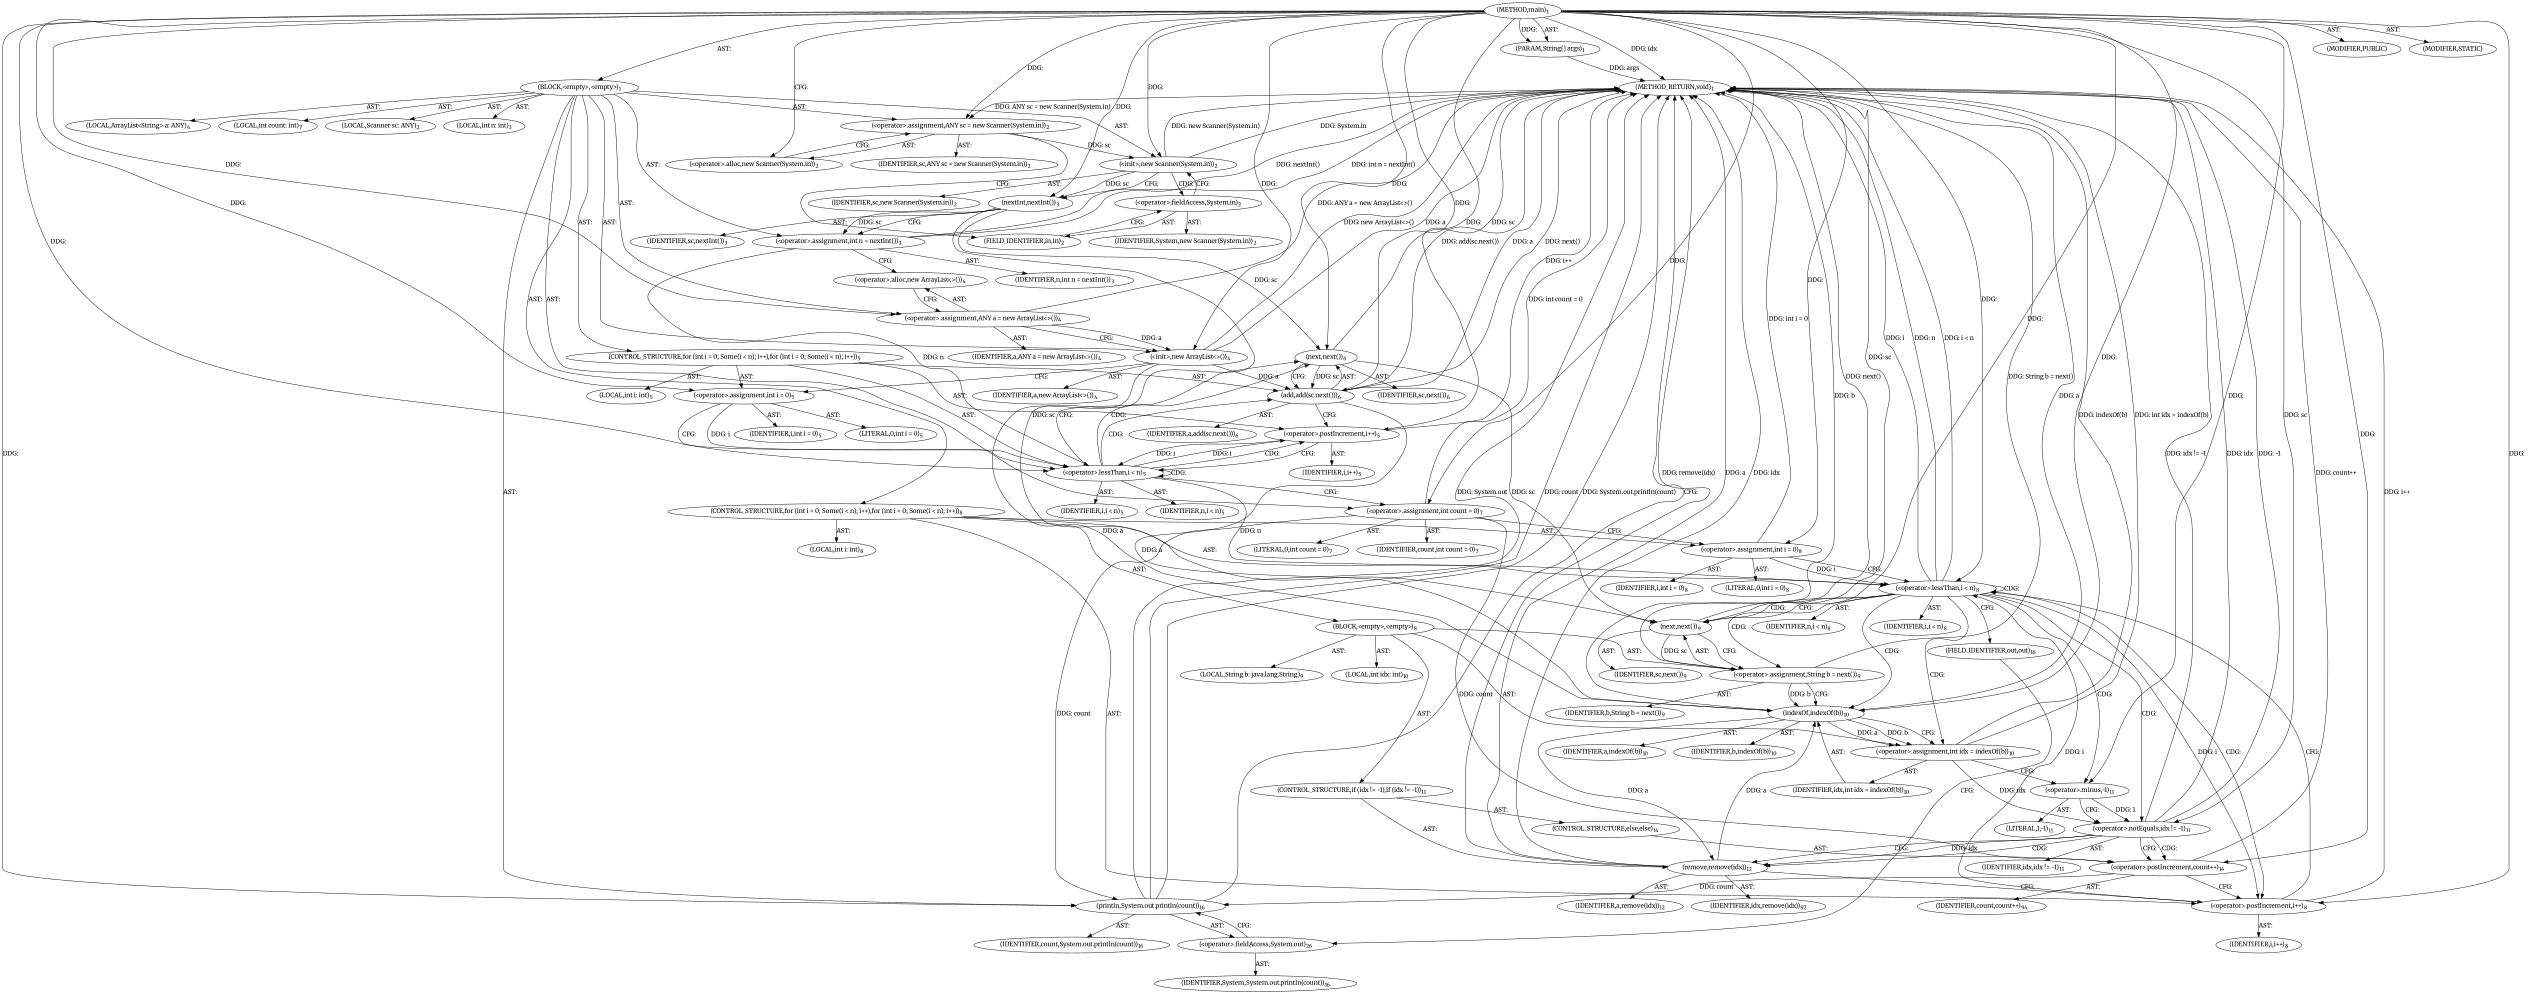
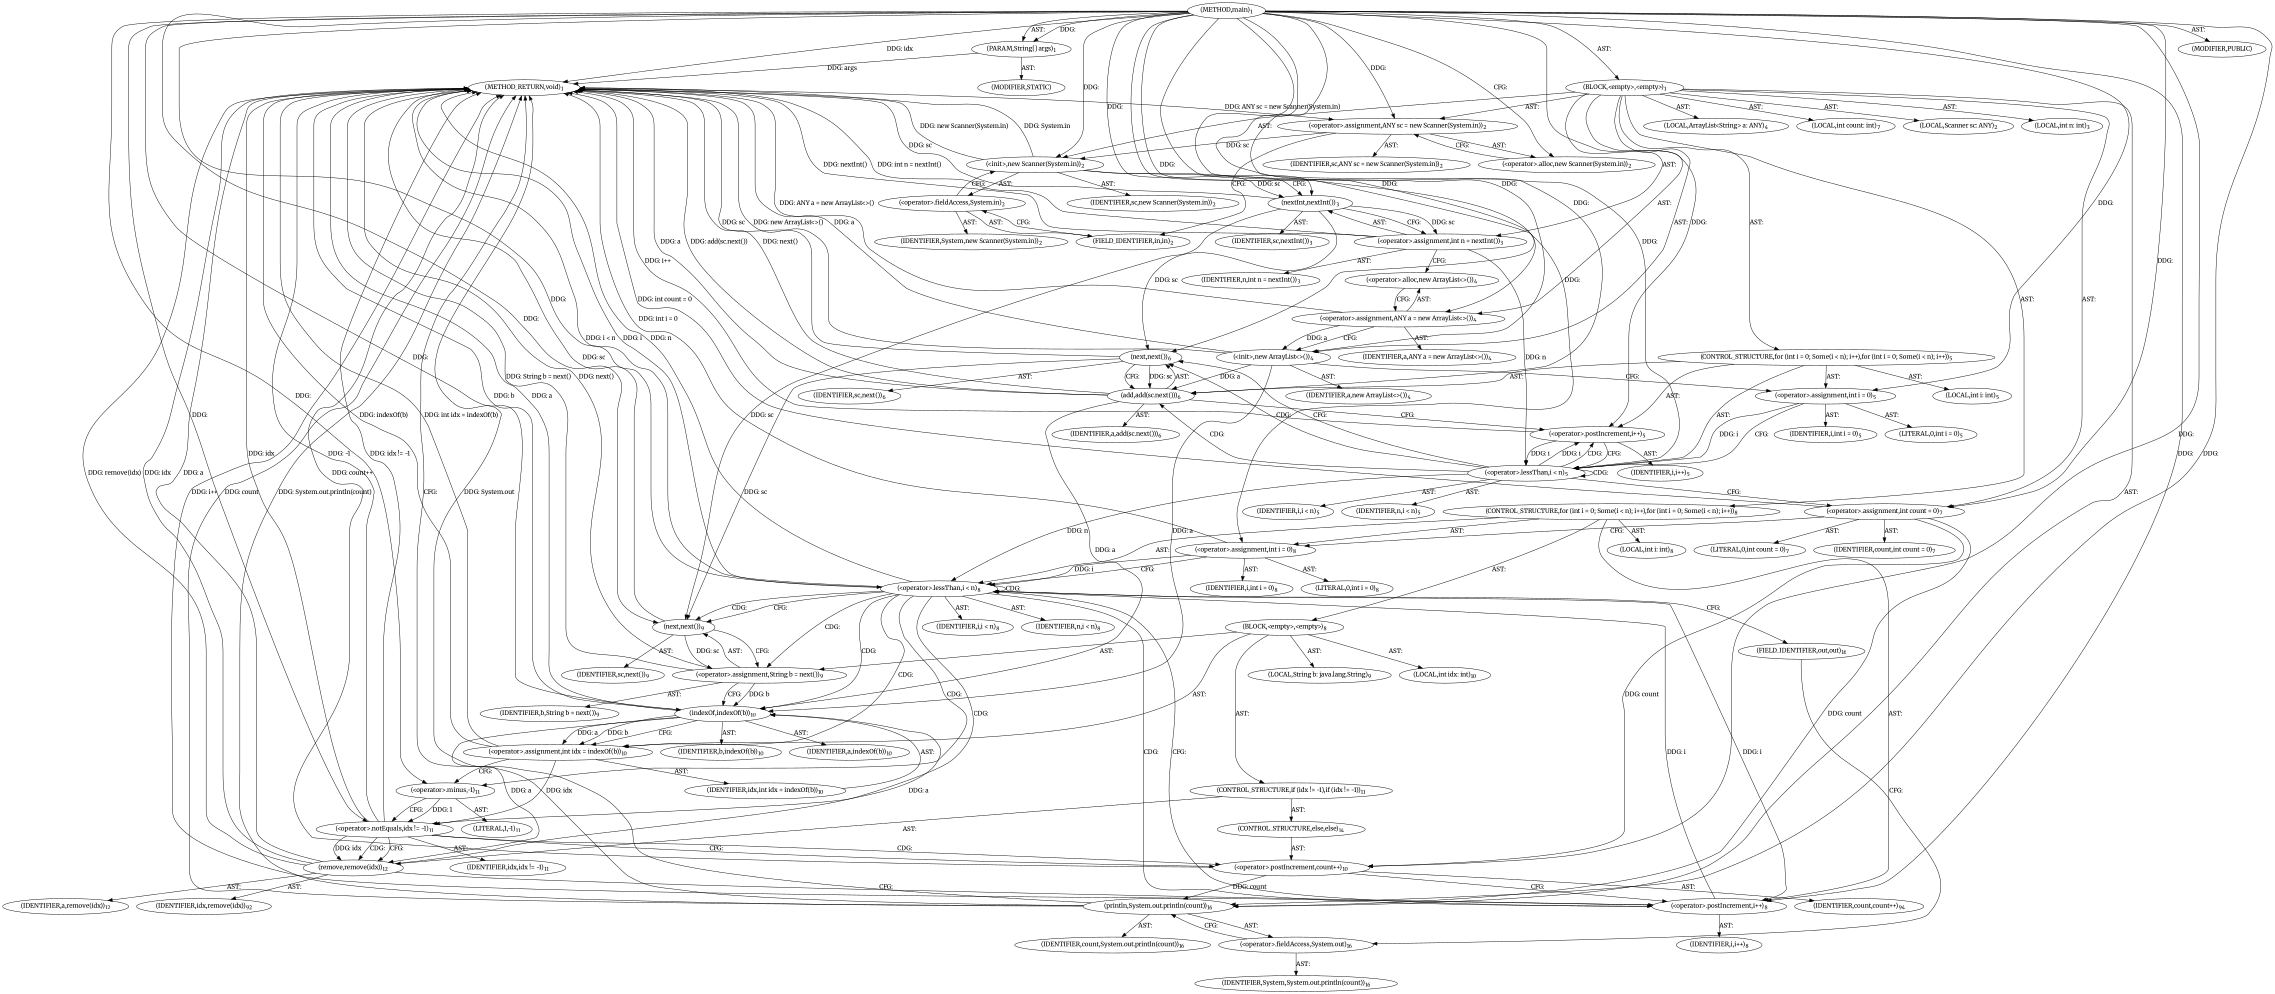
edge "(METHOD,main)" -> "(MODIFIER,STATIC)": now "(PARAM,String[] args)" -> "(MODIFIER,STATIC)"
edge "(nextInt,nextInt())" -> "(METHOD_RETURN,void)": added, label "DDG: sc"
edge "(<init>,new Scanner(System.in))" -> "(<operator>.fieldAccess,System.in)": label "CDG: " -> "AST: "
edge "(<operator>.assignment,int n = nextInt())" -> "(nextInt,nextInt())": added, label "AST:"
edge "(METHOD,main)" -> "(<operator>.notEquals,idx != -1)": label "DDG: sc" -> "DDG: "
node "(<operator>.postIncrement,count++)": text "14" -> "10"
node "(<operator>.fieldAccess,System.out)": text "26" -> "16"
